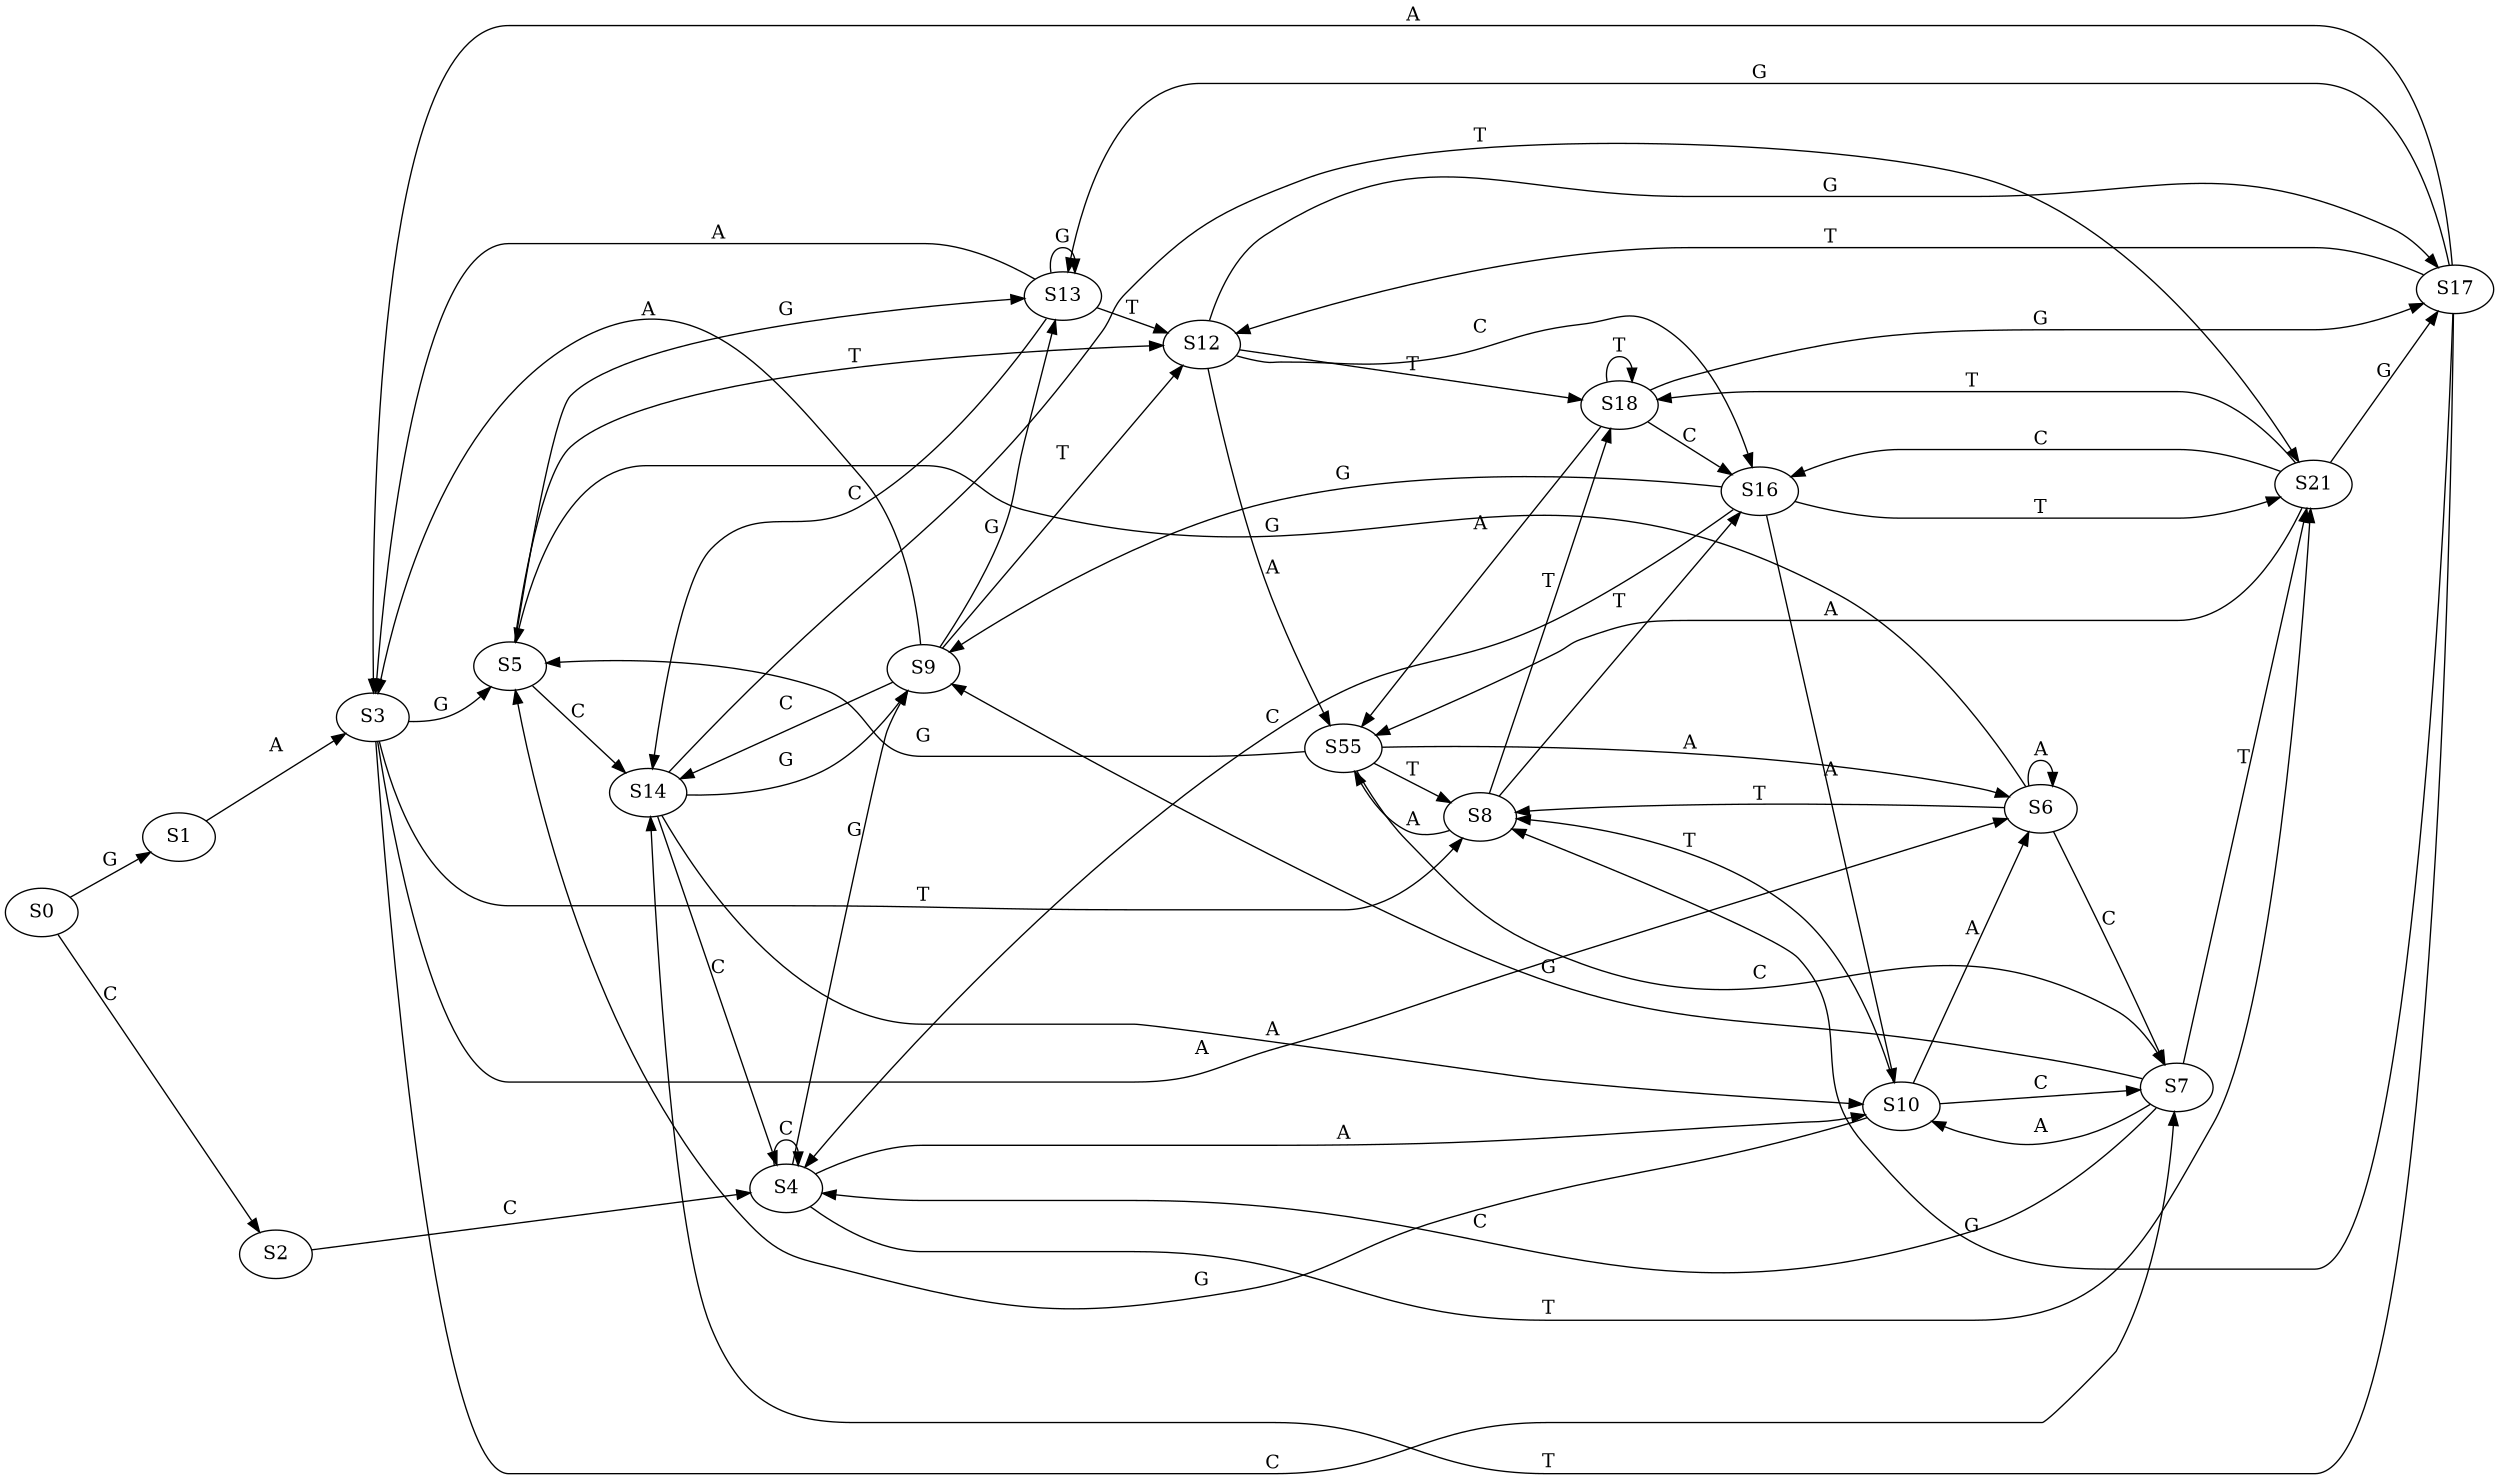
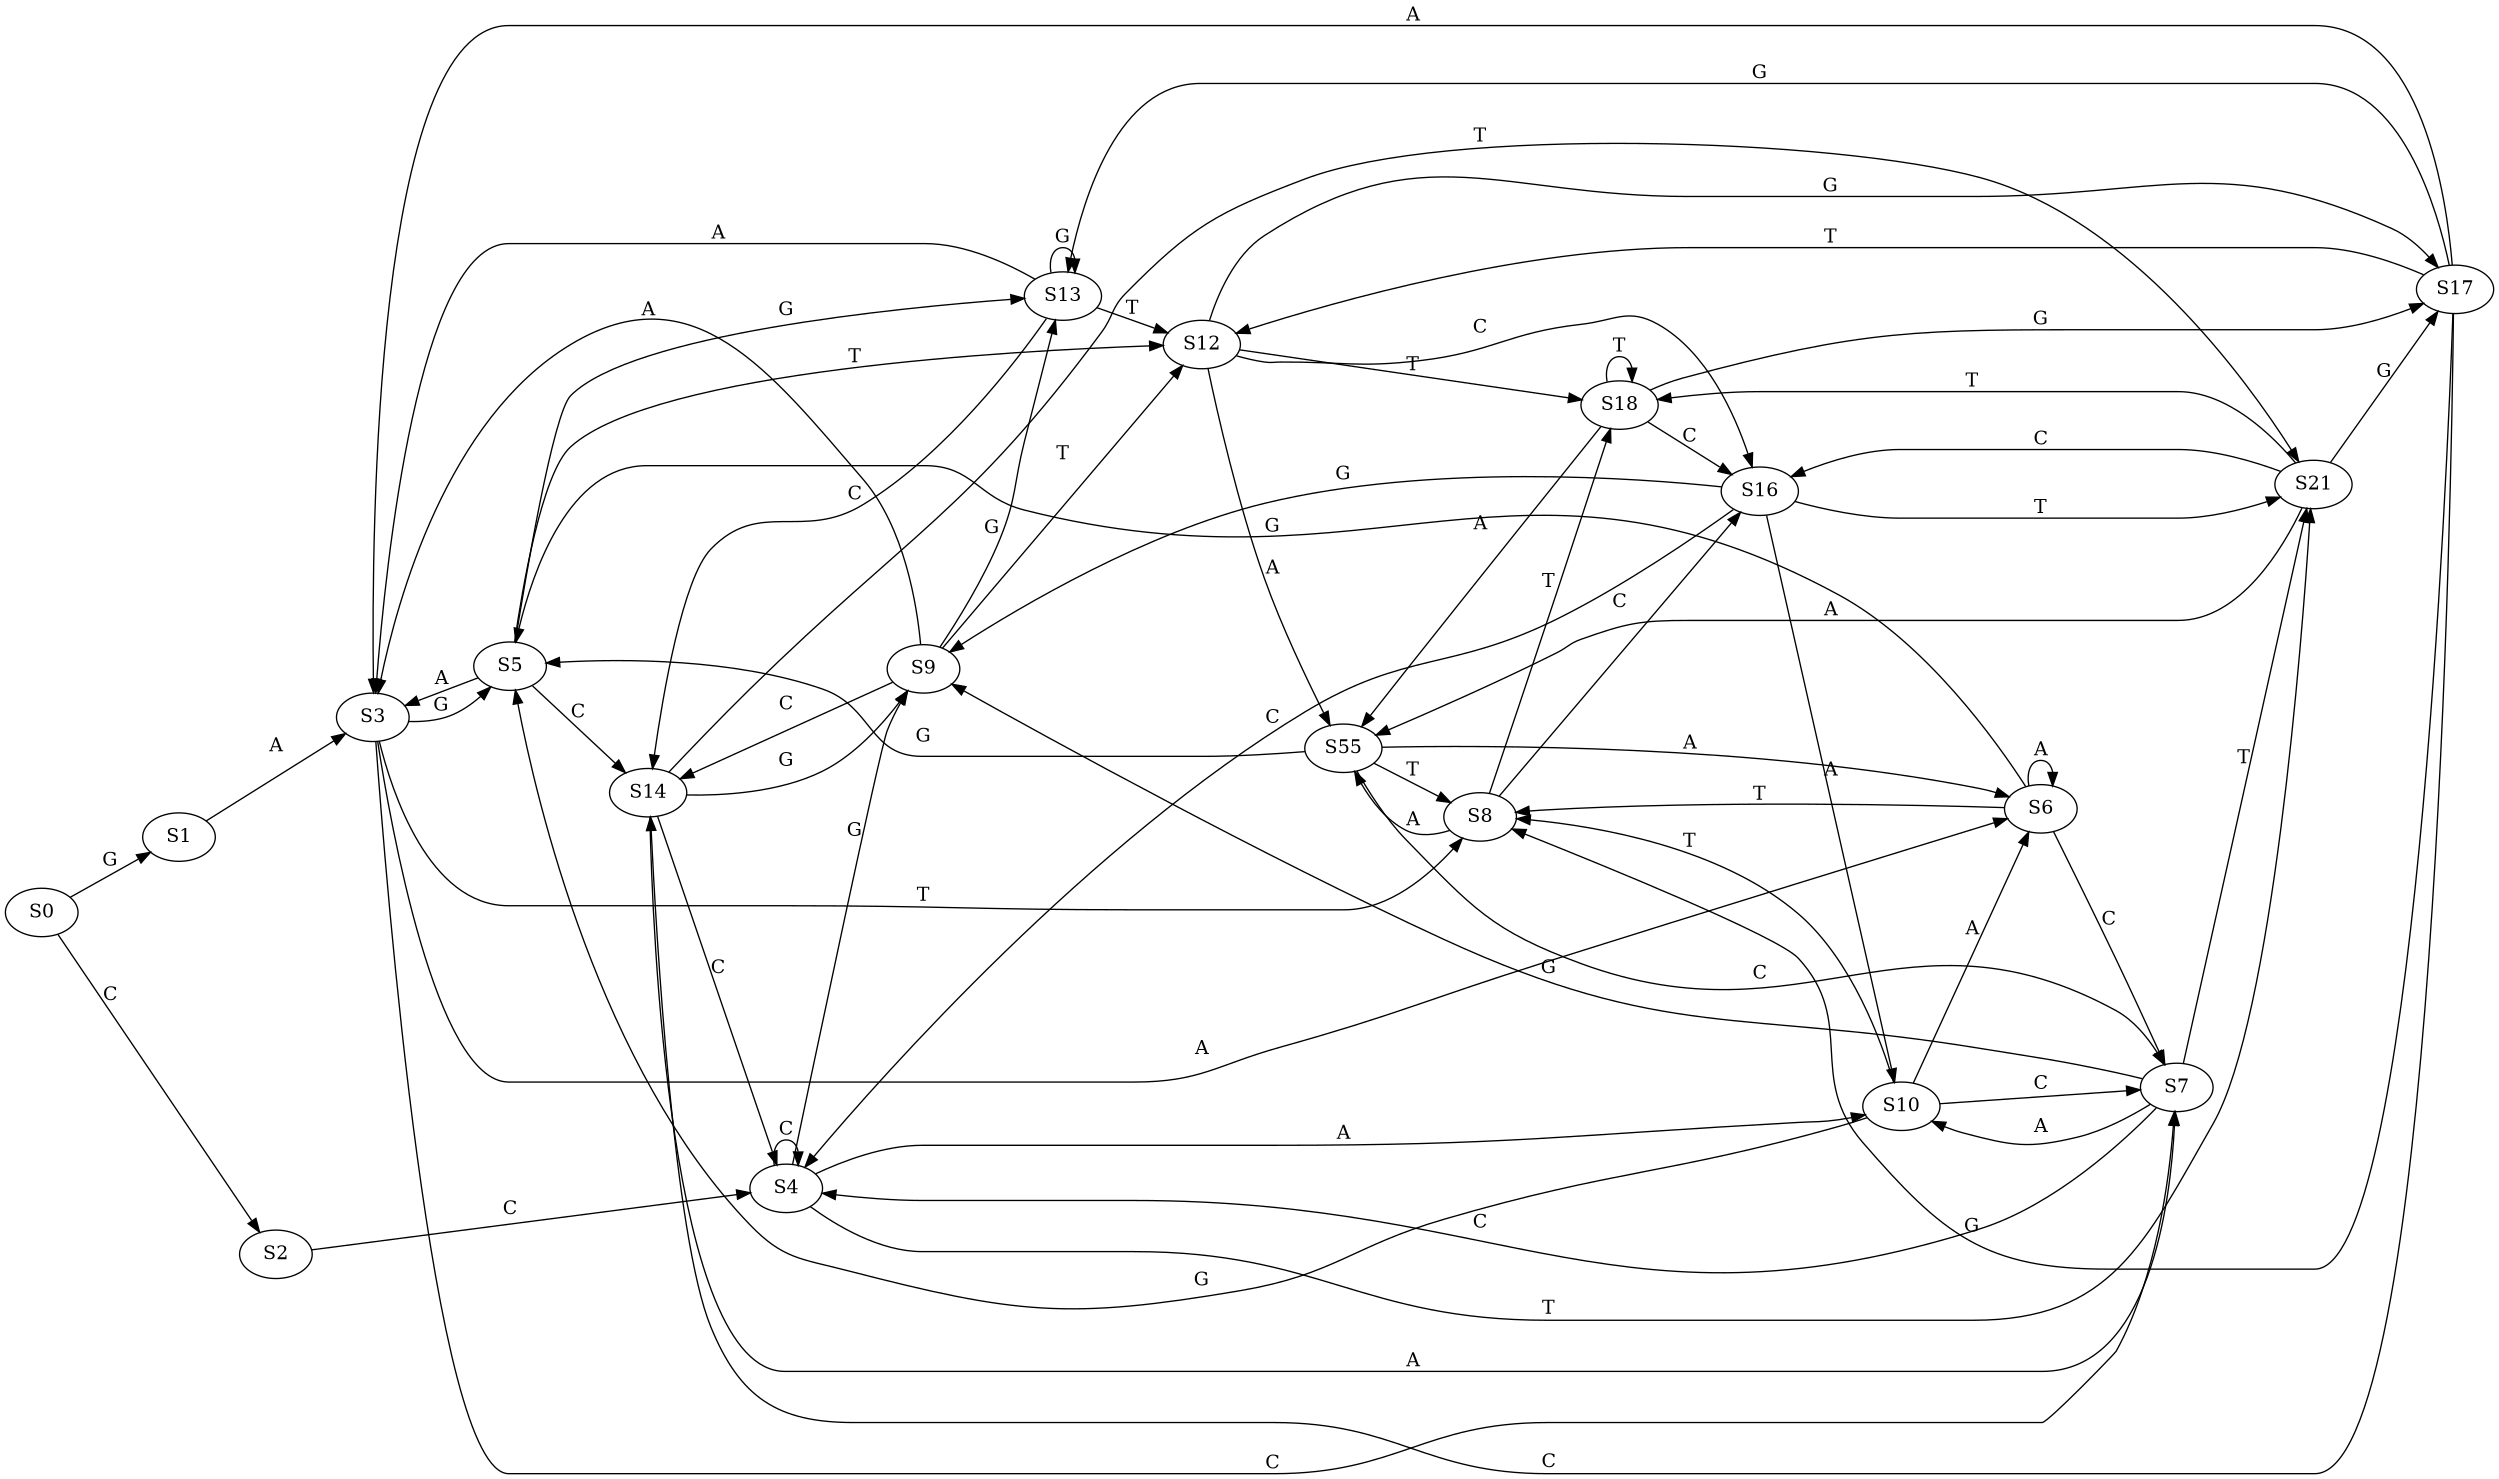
edge "S8" -> "S16": label "T" -> "C"
edge "S5" -> "S3": added, label "A"
edge "S14" -> "S10": now "S14" -> "S7"
edge "S17" -> "S14": label "T" -> "C"
